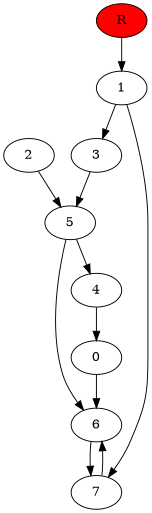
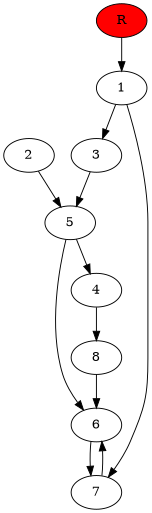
node "0": label "0" -> "8"
